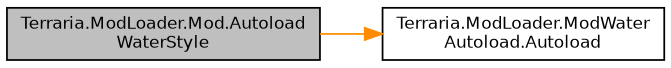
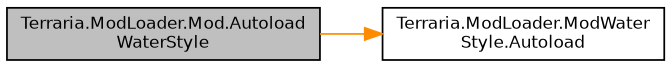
node "Terraria.ModLoader.ModWater Autoload.Autoload": label "Terraria.ModLoader.ModWater Autoload.Autoload" -> "Terraria.ModLoader.ModWater Style.Autoload"
